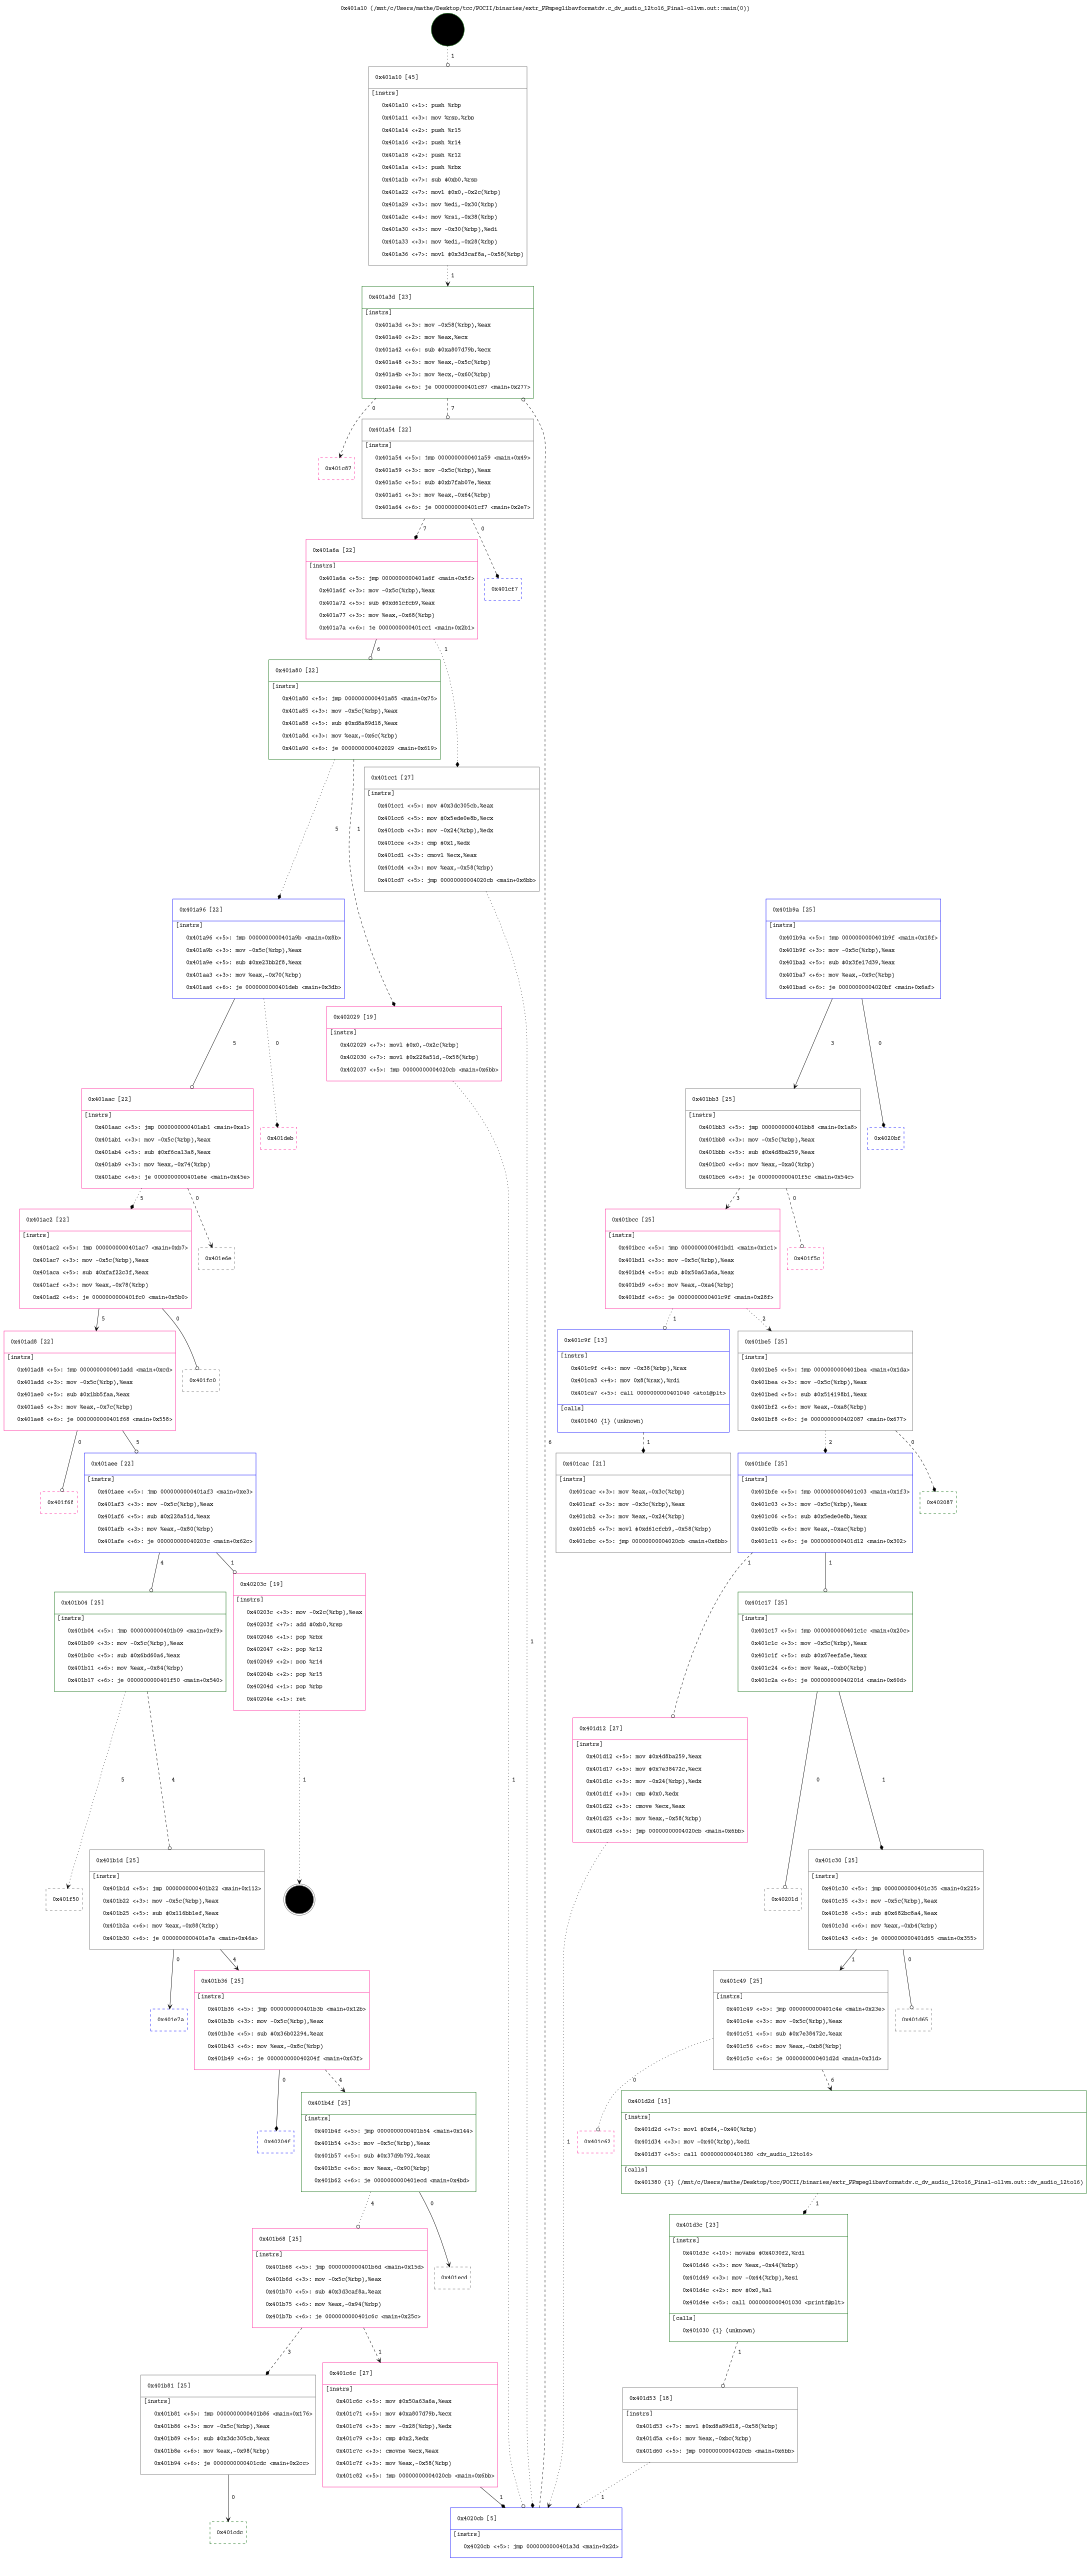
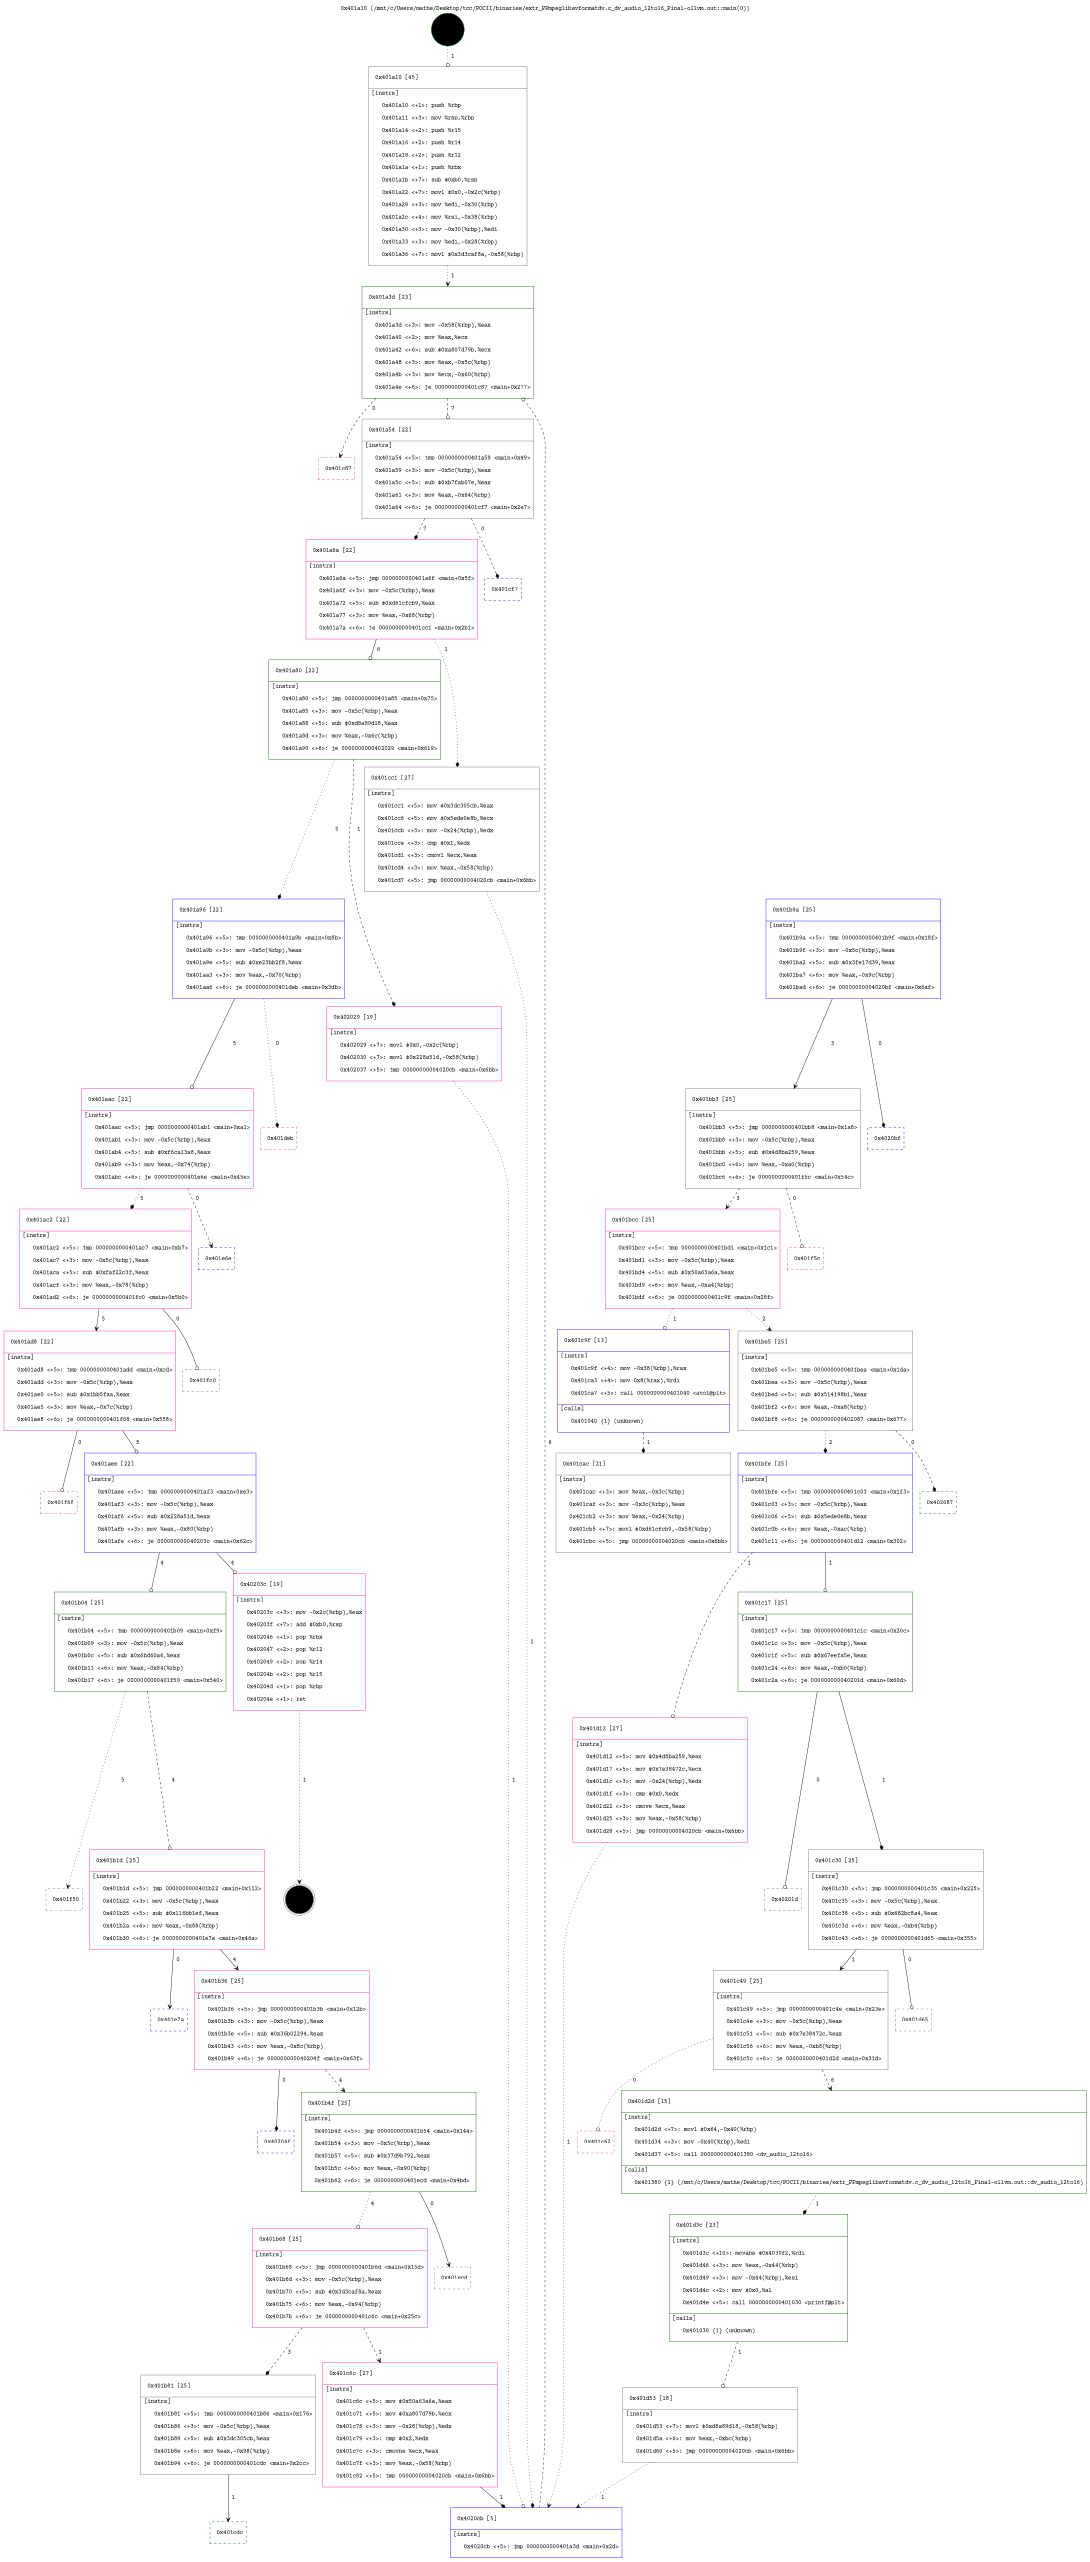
node "0x401e6e": color gray40 -> blue
edge "0x401aee [22]" -> "0x40203c [19]": label " 1" -> " 4"
node "0x401b1d [25]": color gray40 -> deeppink
edge "0x401b81 [25]" -> "0x401cdc": label " 0" -> " 1"
